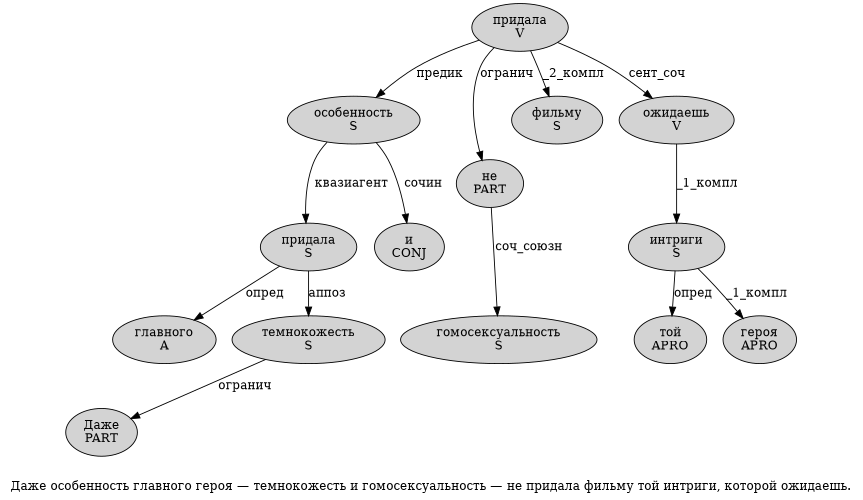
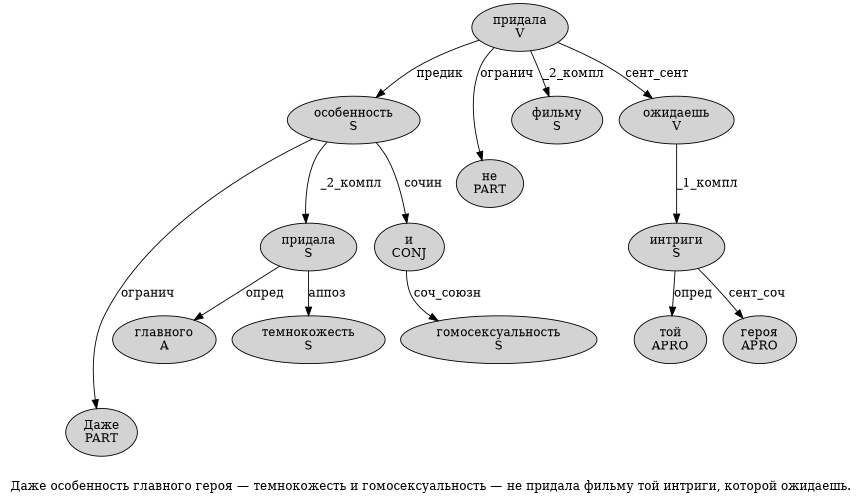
edge "придала V" -> "ожидаешь V": label "сент_соч" -> "сент_сент"
edge "особенность S" -> "придала S": label "квазиагент" -> "_2_компл"
edge "не PART" -> "гомосексуальность S": now "и CONJ" -> "гомосексуальность S"
edge "интриги S" -> "героя APRO": label "_1_компл" -> "сент_соч"
edge "темнокожесть S" -> "Даже PART": now "особенность S" -> "Даже PART"
